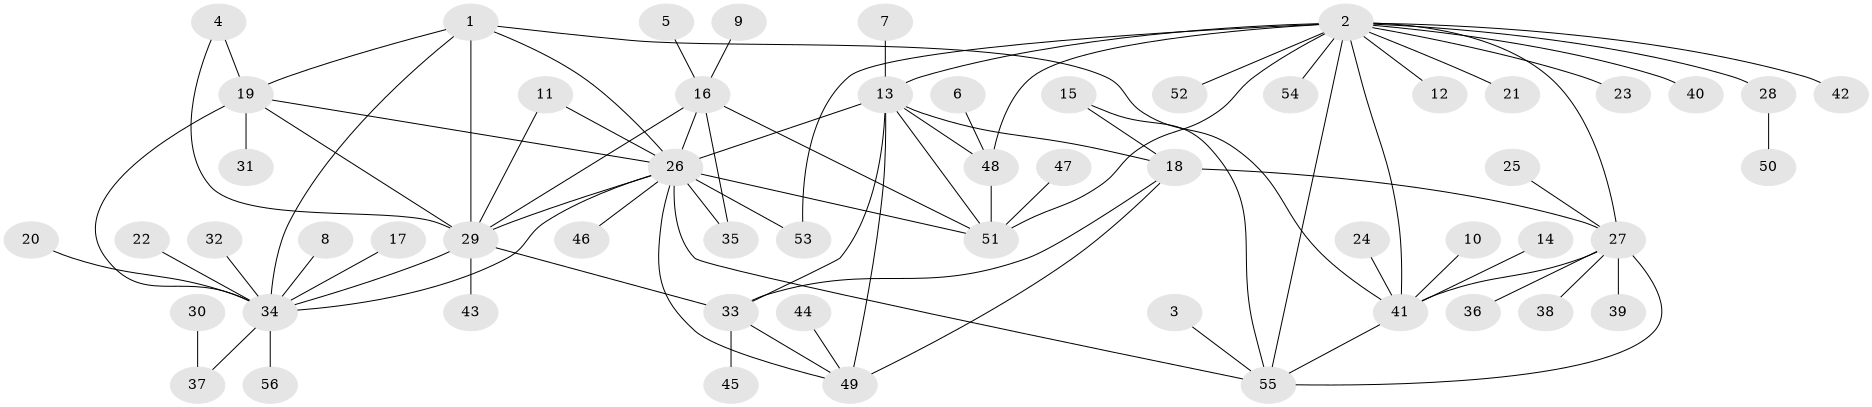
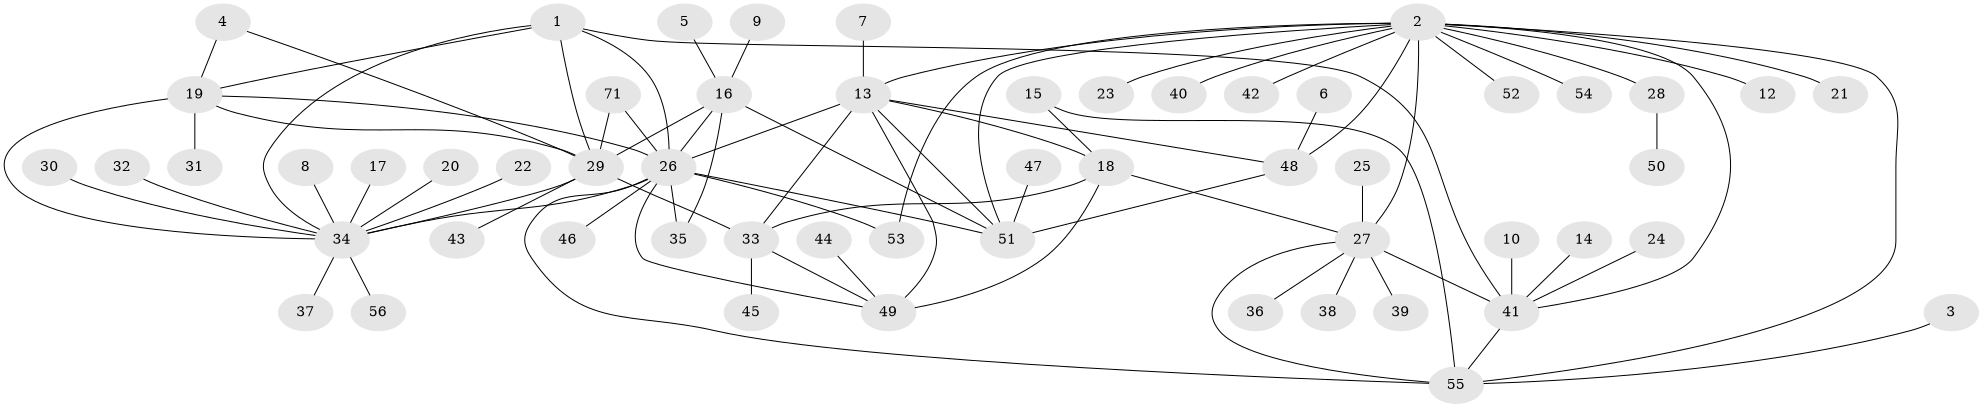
node "11": label "11" -> "71"
edge "26" -- "29": removed
edge "30" -- "37": now "30" -- "34"
